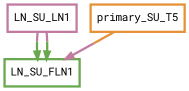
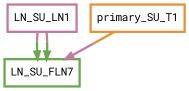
node "primary_SU_T5": label "primary_SU_T5" -> "primary_SU_T1"
node "LN_SU_FLN1": label "LN_SU_FLN1" -> "LN_SU_FLN7"
